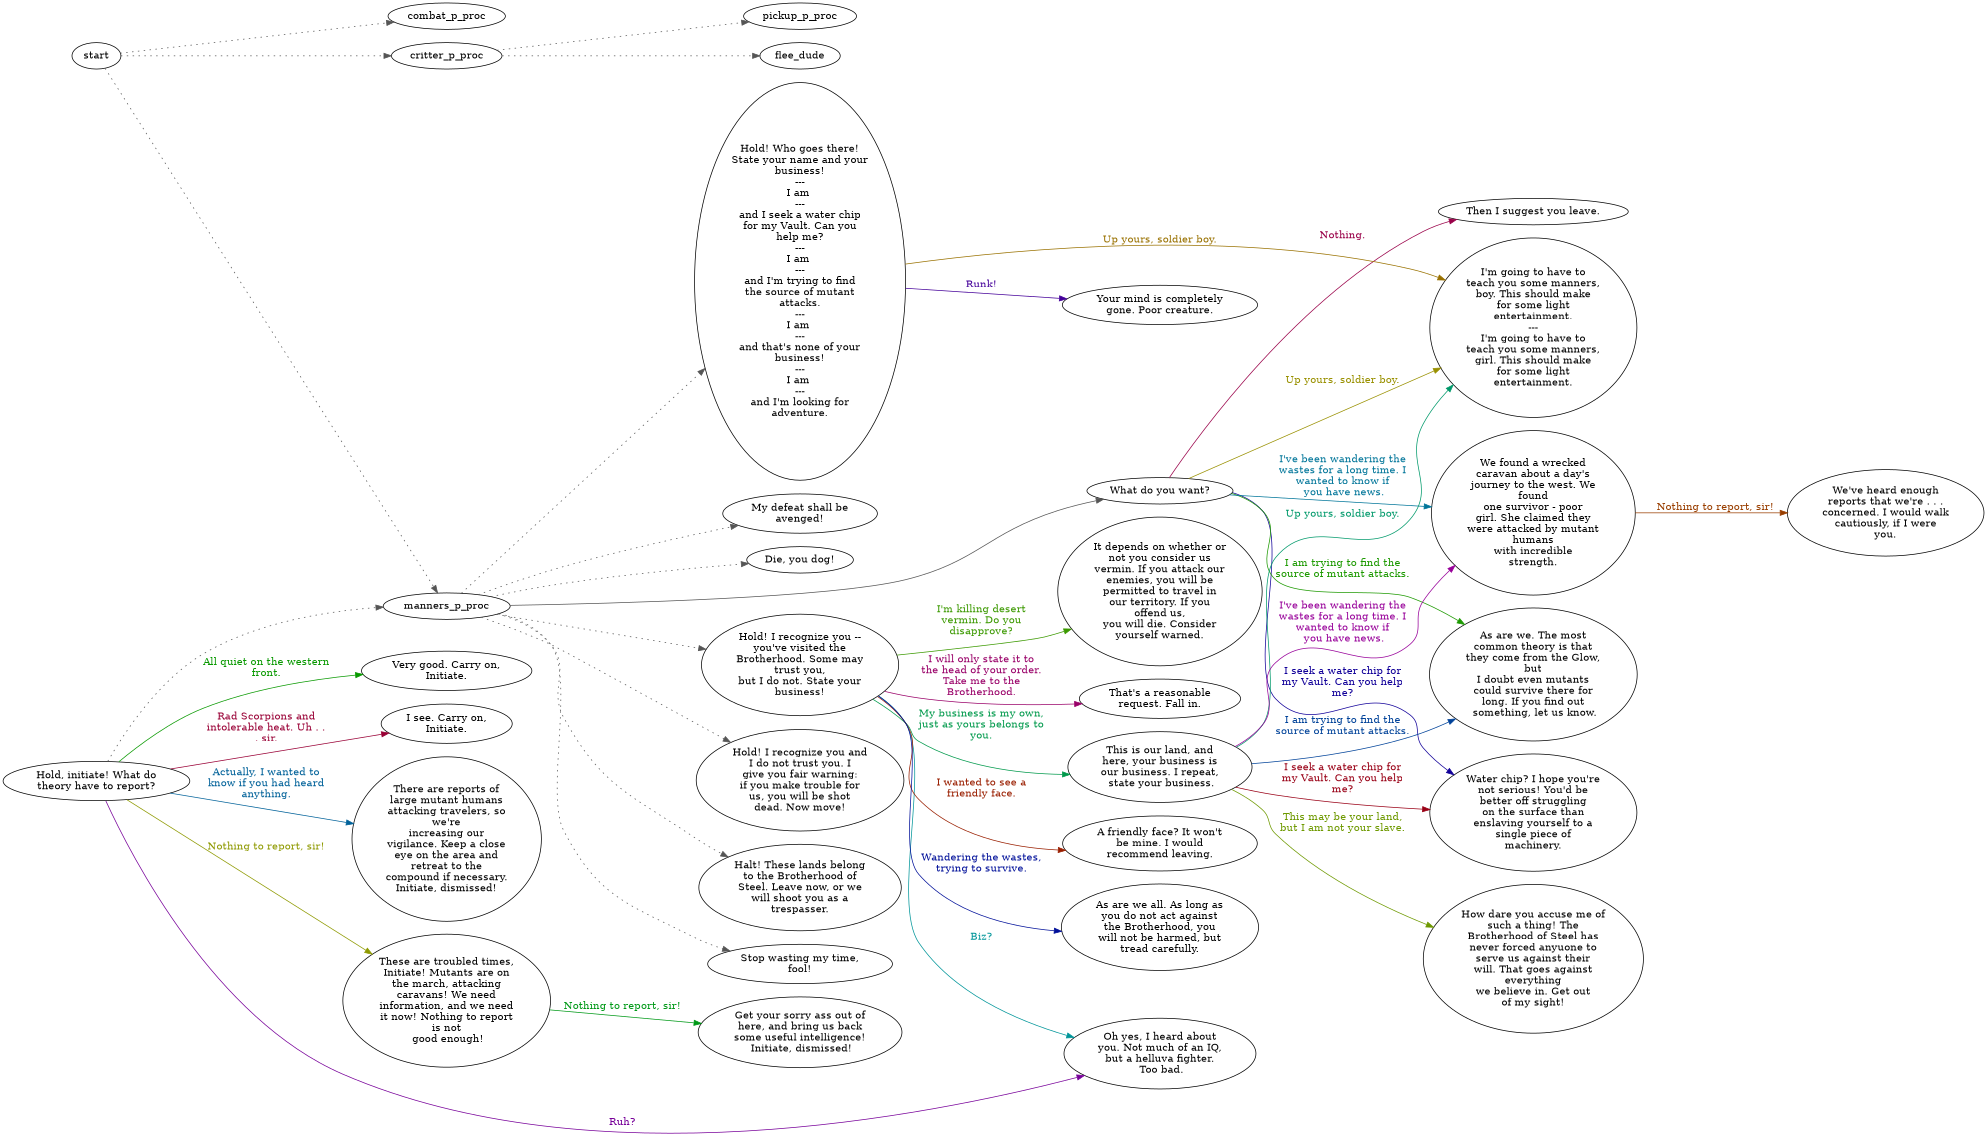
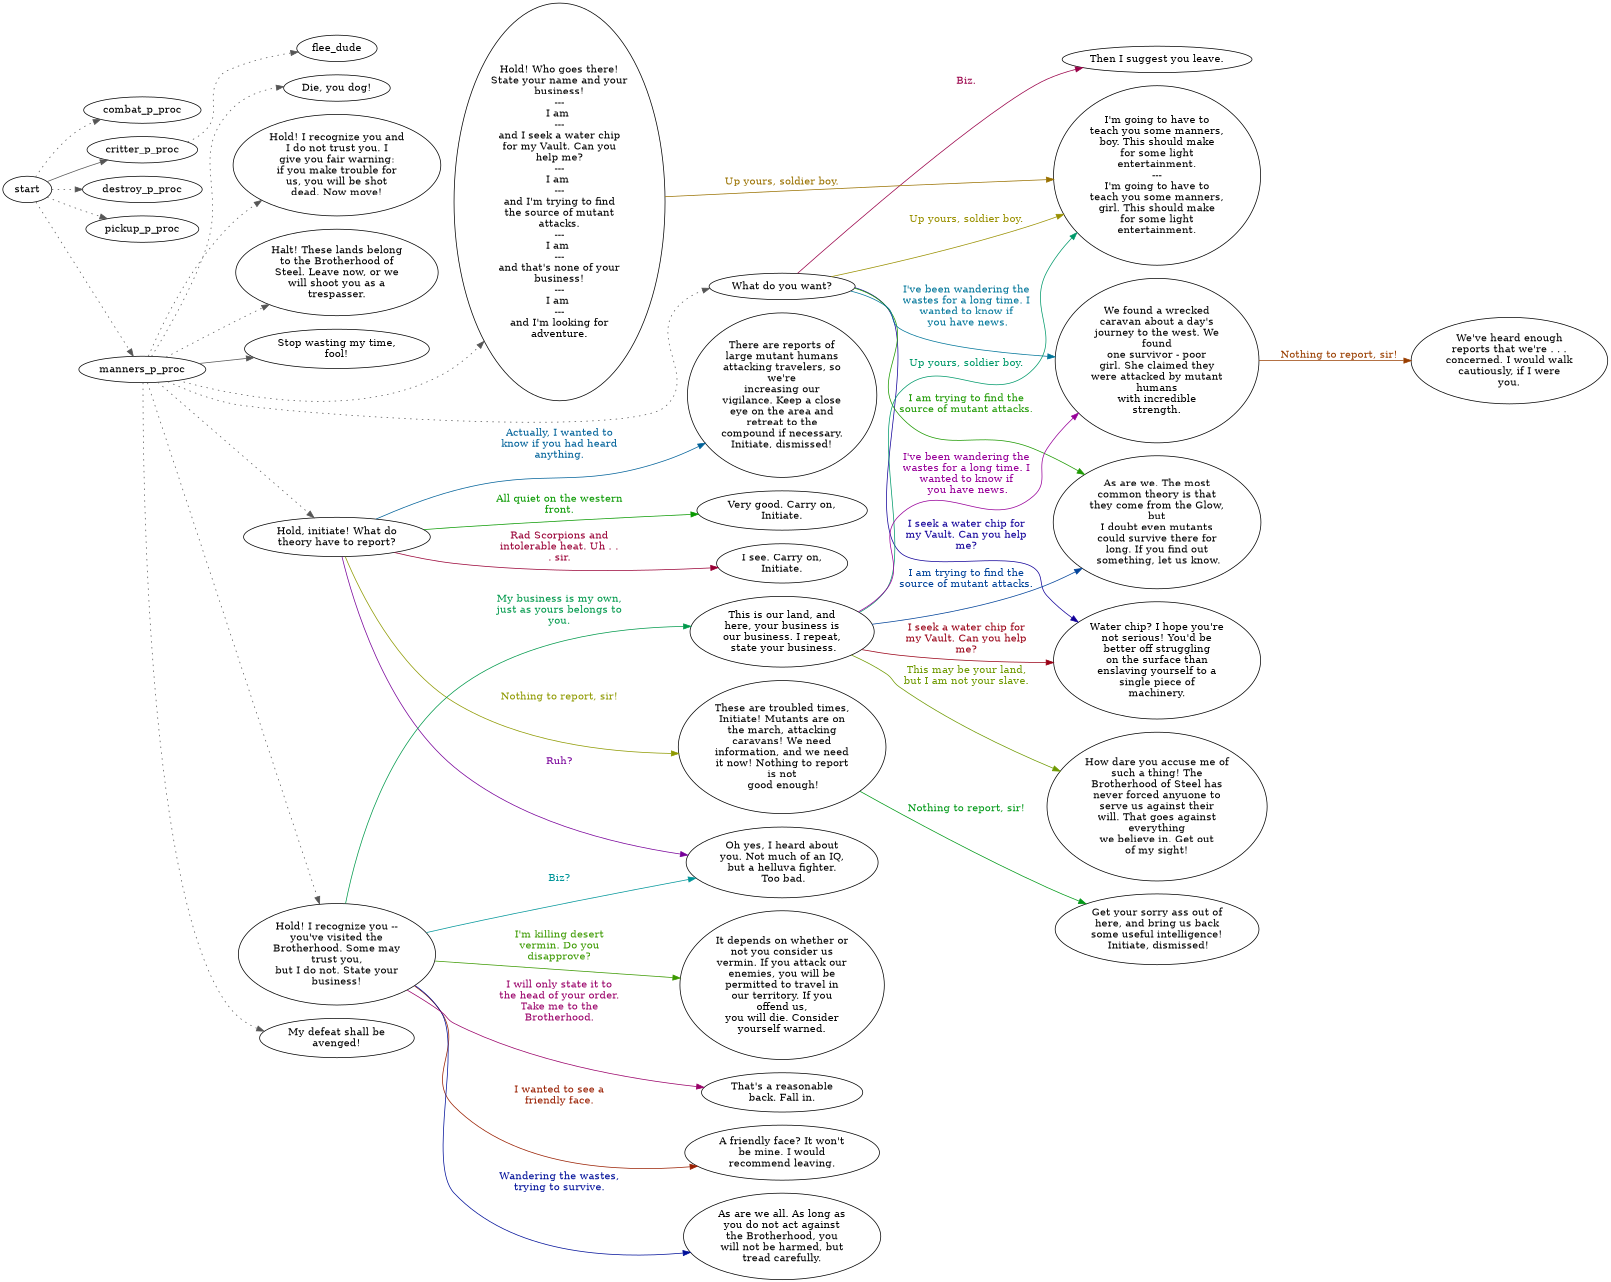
edge "critter_p_proc" -> "pickup_p_proc": now "start" -> "pickup_p_proc"
edge "start" -> "critter_p_proc": style dotted -> solid
node "destroy_p_proc": added
edge "What do you want?" -> "Then I suggest you leave.": label "Nothing." -> "Biz."
node "Your mind is completely gone. Poor creature.": removed
edge "manners_p_proc" -> "What do you want?": style solid -> dotted
edge "Hold, initiate! What do theory have to report?" -> "manners_p_proc": reversed
node "That's a reasonable request. Fall in.": label "That's a reasonable request. Fall in." -> "That's a reasonable back. Fall in."
edge "manners_p_proc" -> "Stop wasting my time, fool!": style dotted -> solid
